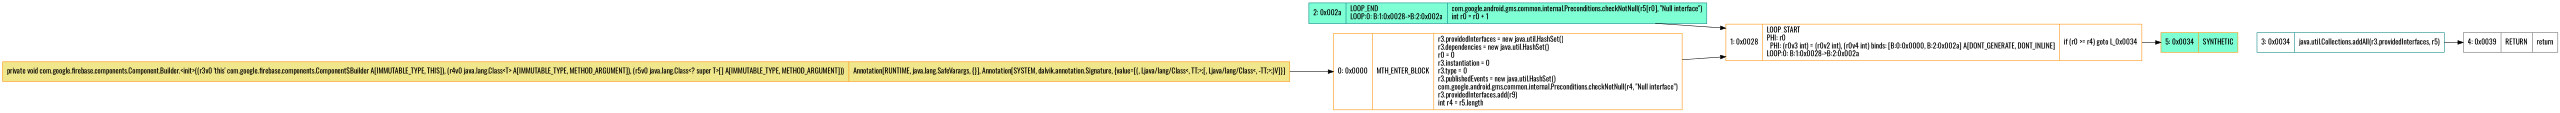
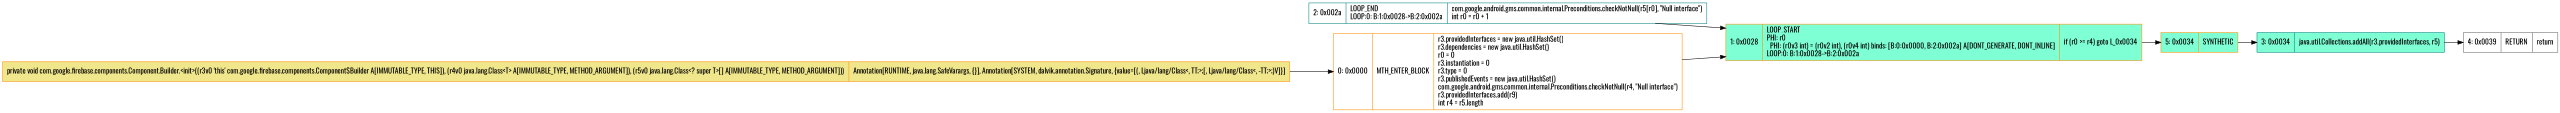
node "2: 0x002a": fillcolor aquamarine -> white
node "1: 0x0028": fillcolor white -> aquamarine
edge "5: 0x0034" -> "3: 0x0034": added
node "3: 0x0034": fillcolor white -> aquamarine
